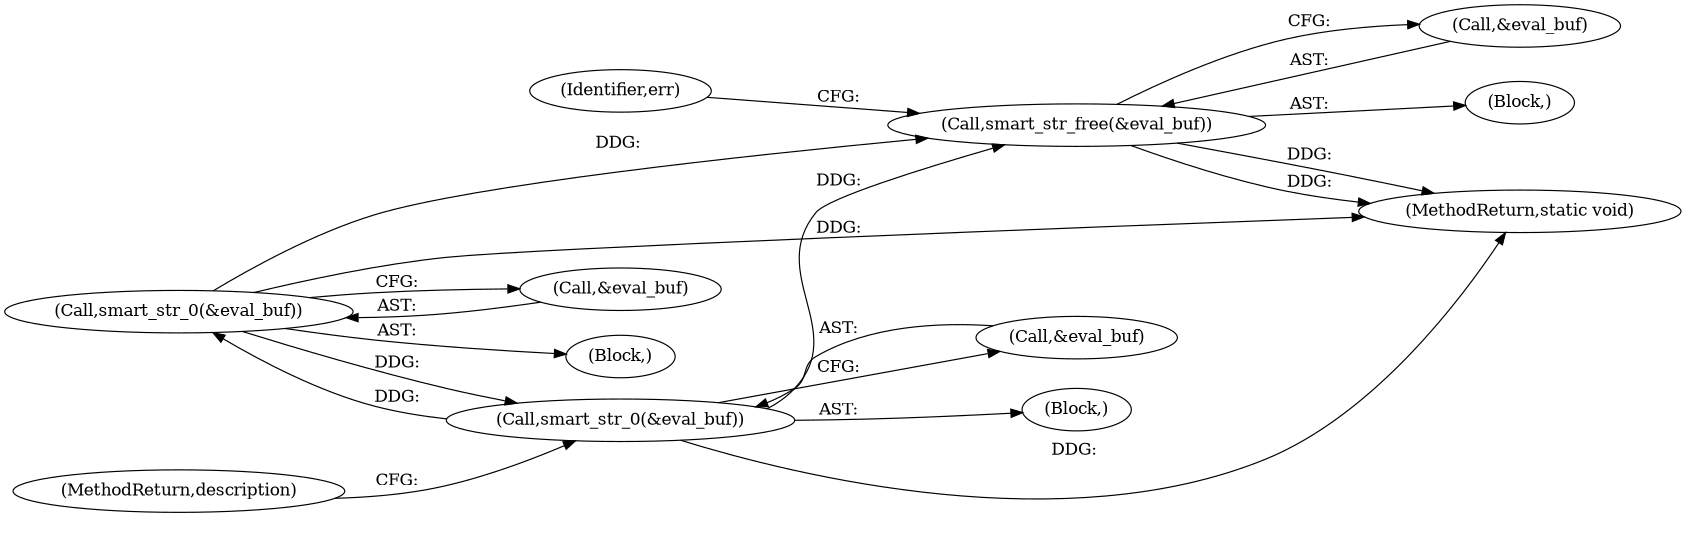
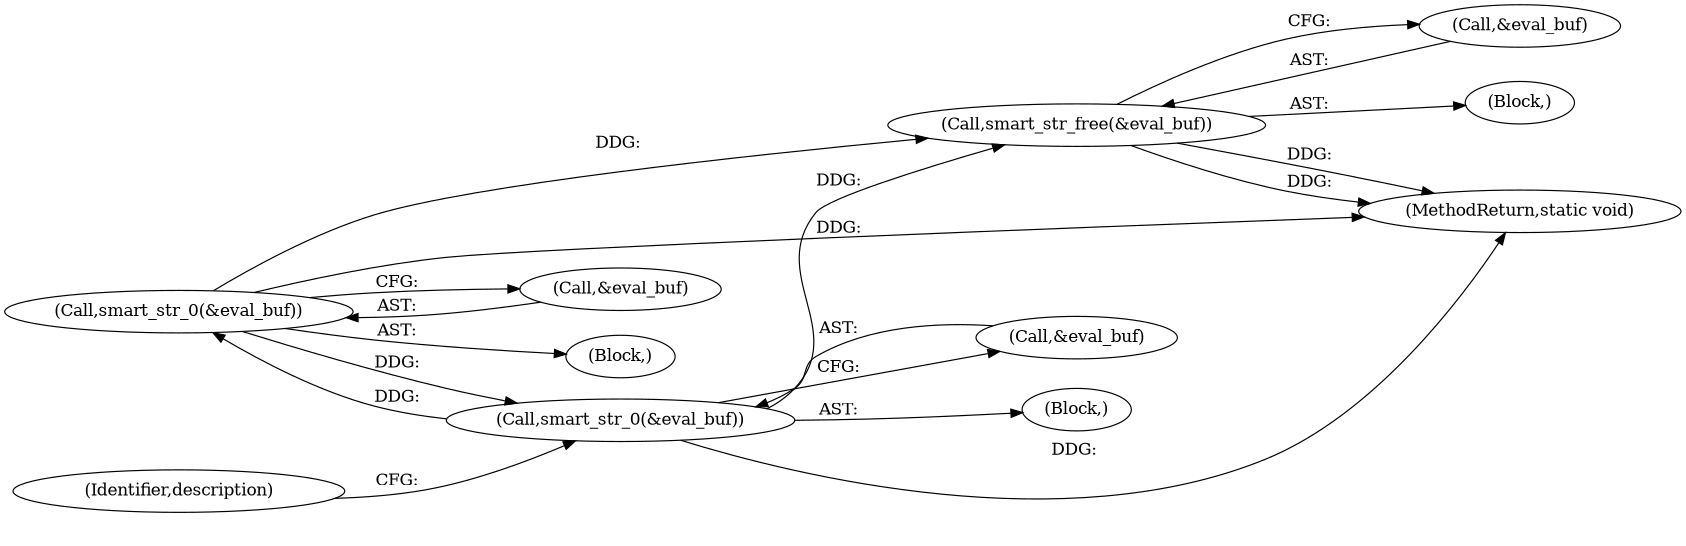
node "(Identifier,err)": removed
node "(MethodReturn,description)": label "(MethodReturn,description)" -> "(Identifier,description)"
